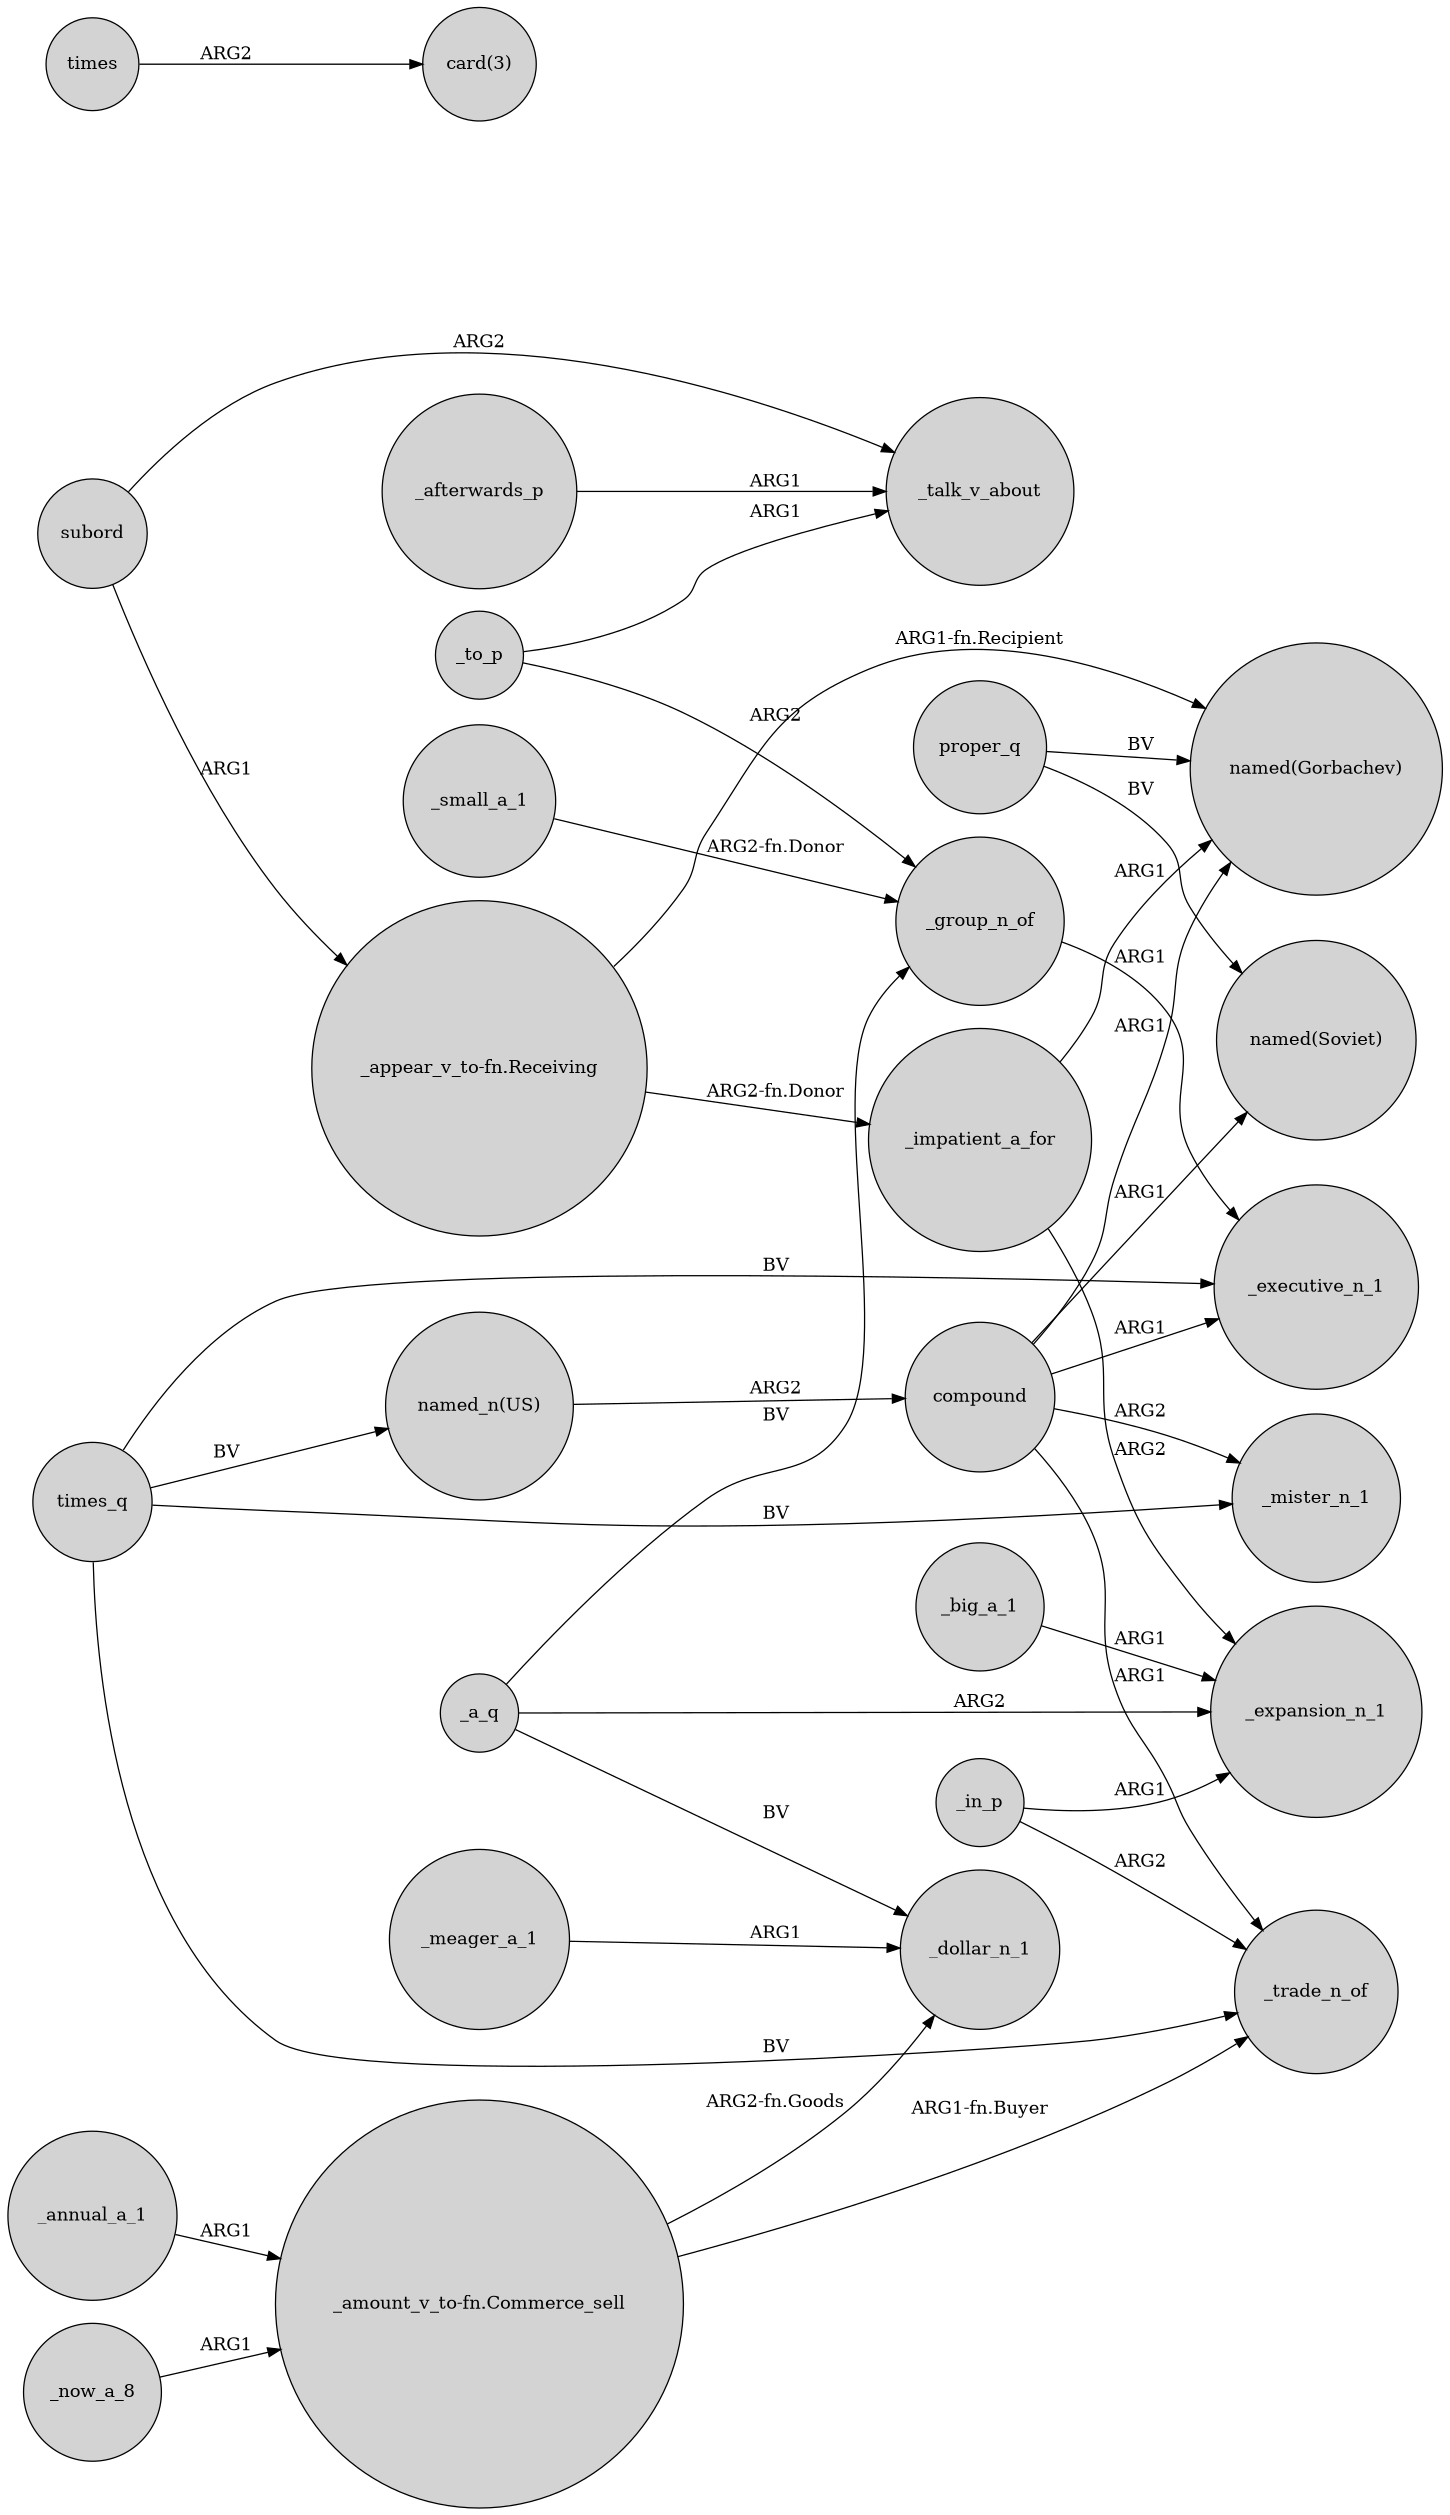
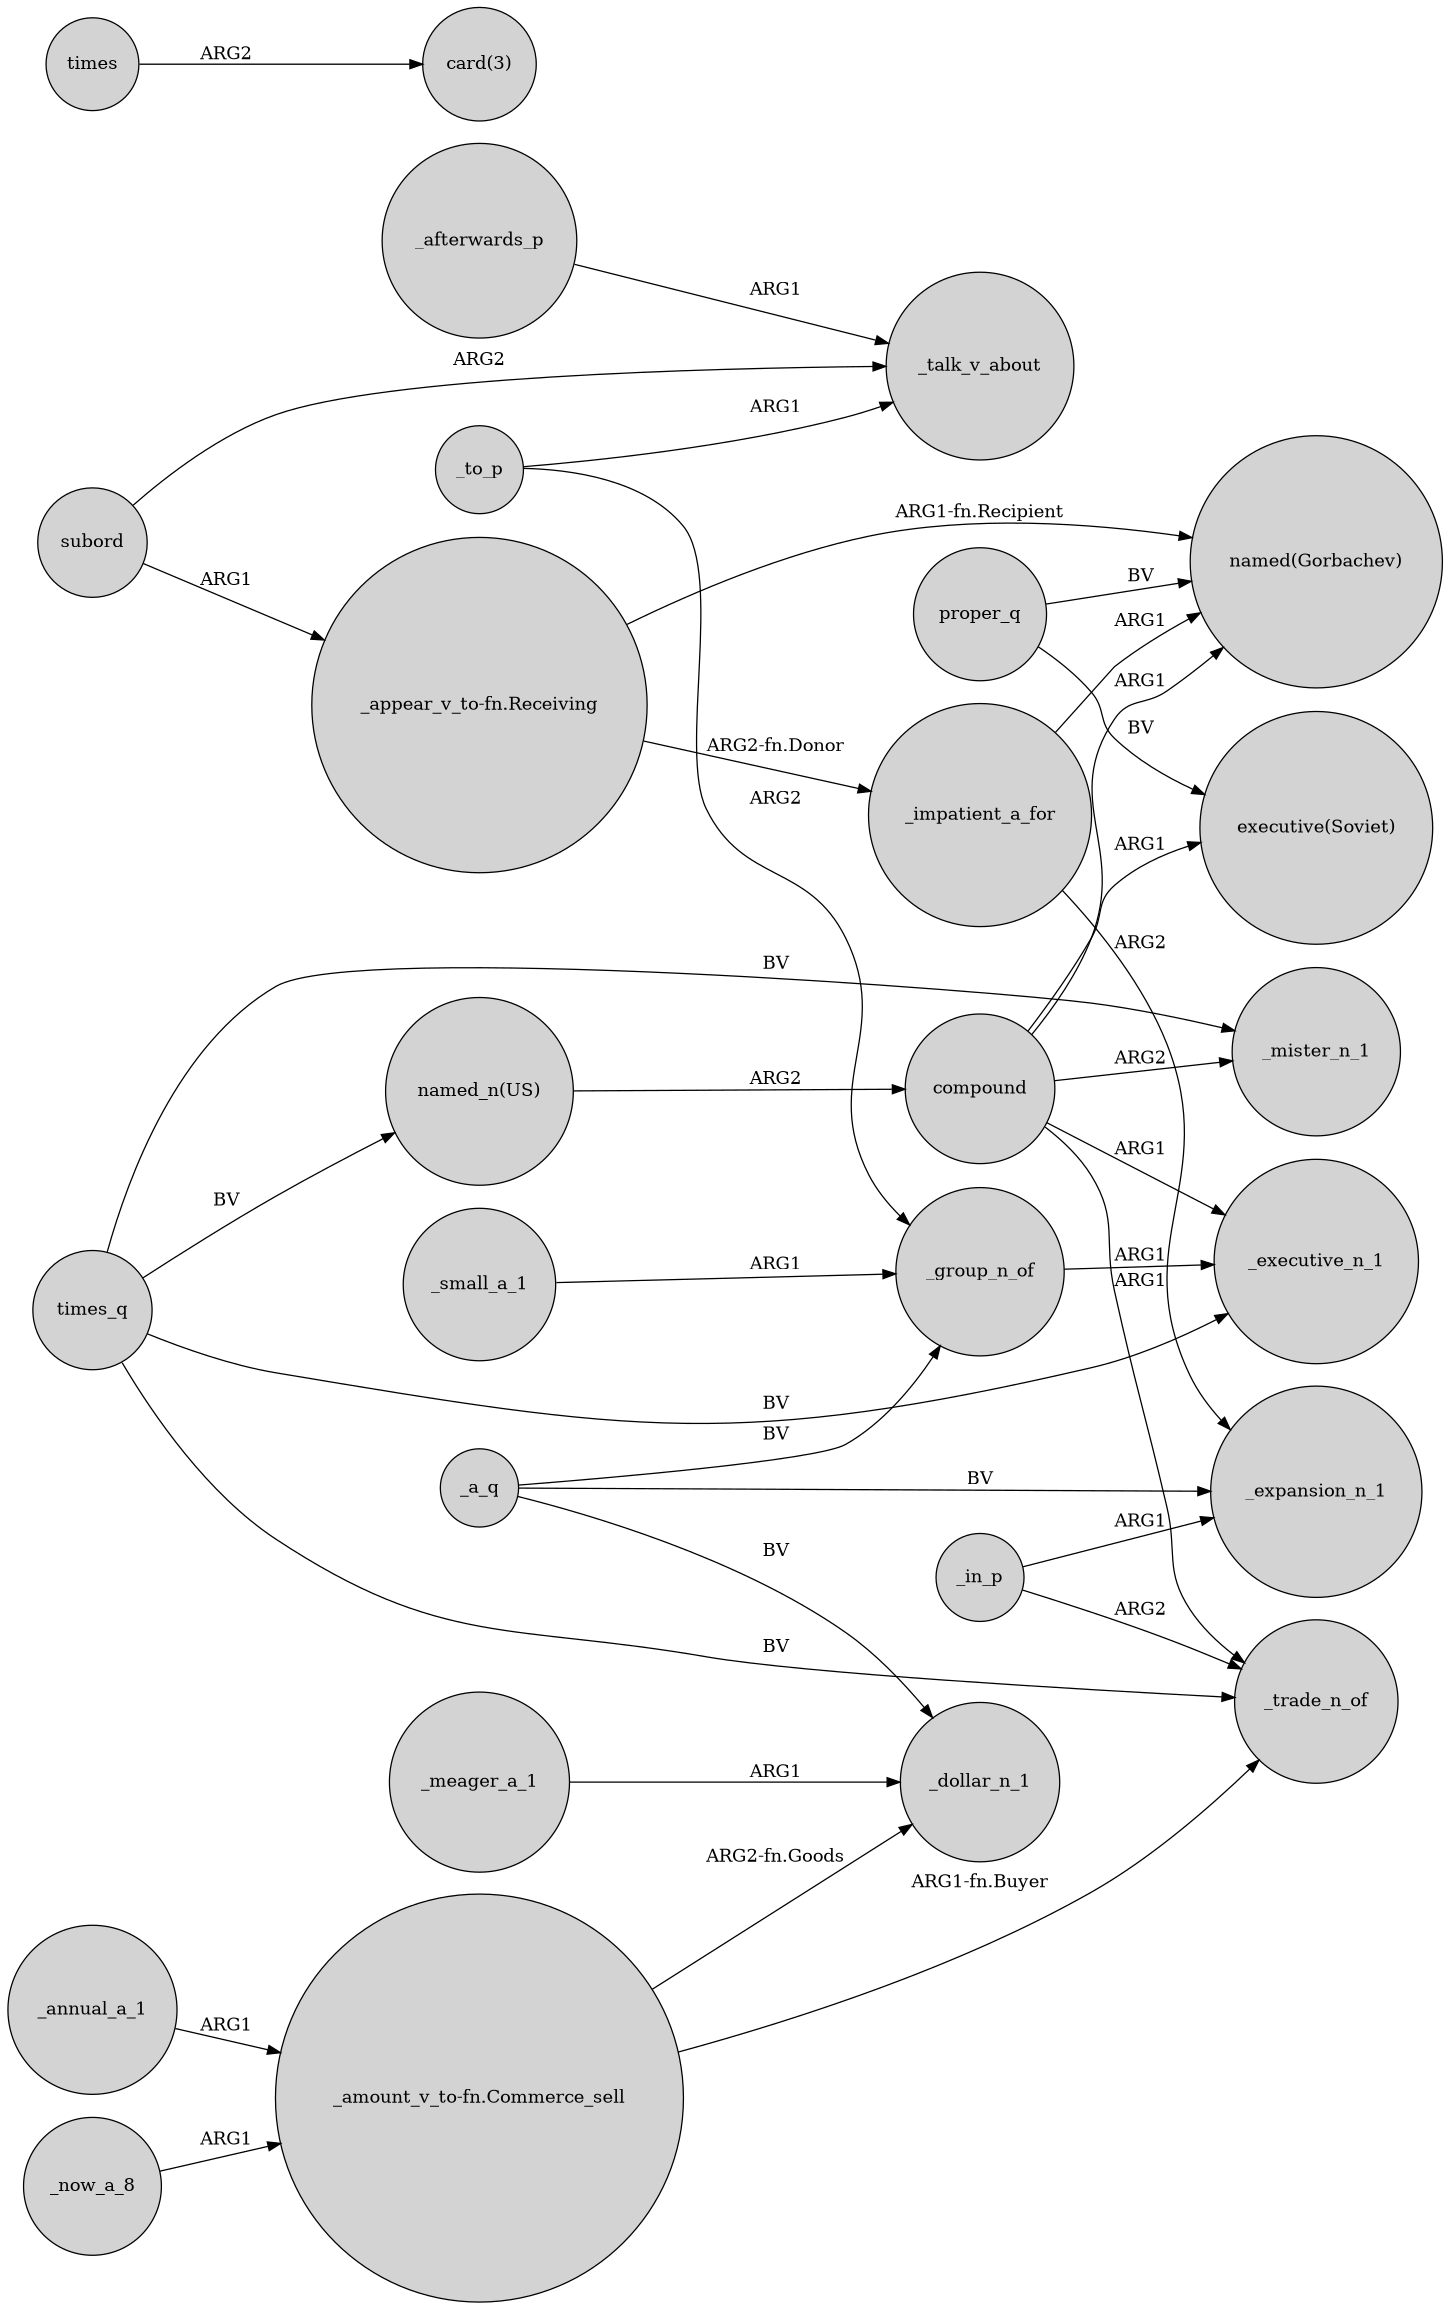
edge "_small_a_1" -> "_group_n_of": label "ARG2-fn.Donor" -> "ARG1"
node "named(Soviet)": label "named(Soviet)" -> "executive(Soviet)"
node "_big_a_1": removed
edge "_a_q" -> "_expansion_n_1": label "ARG2" -> "BV"
